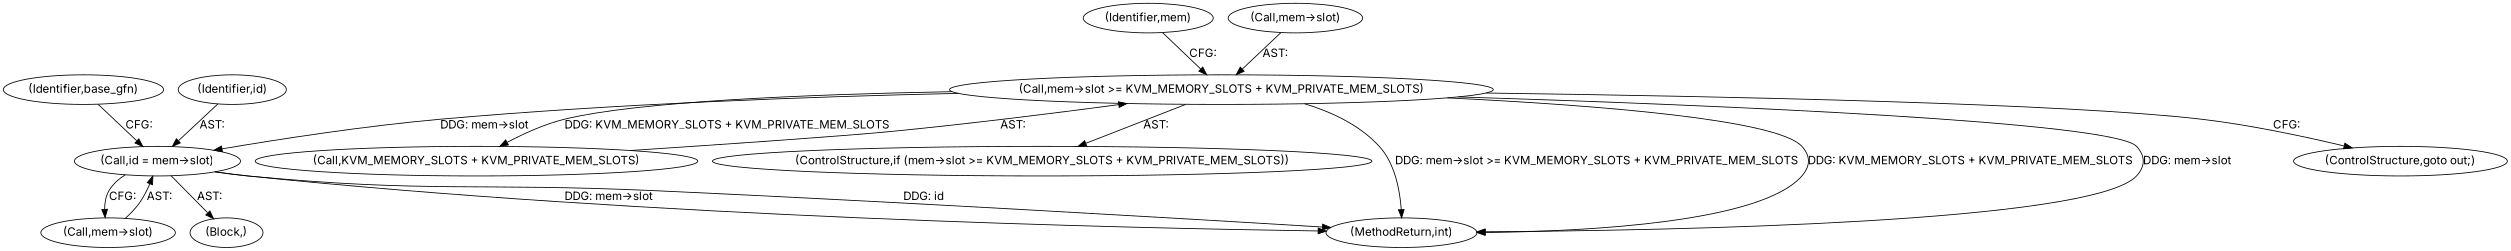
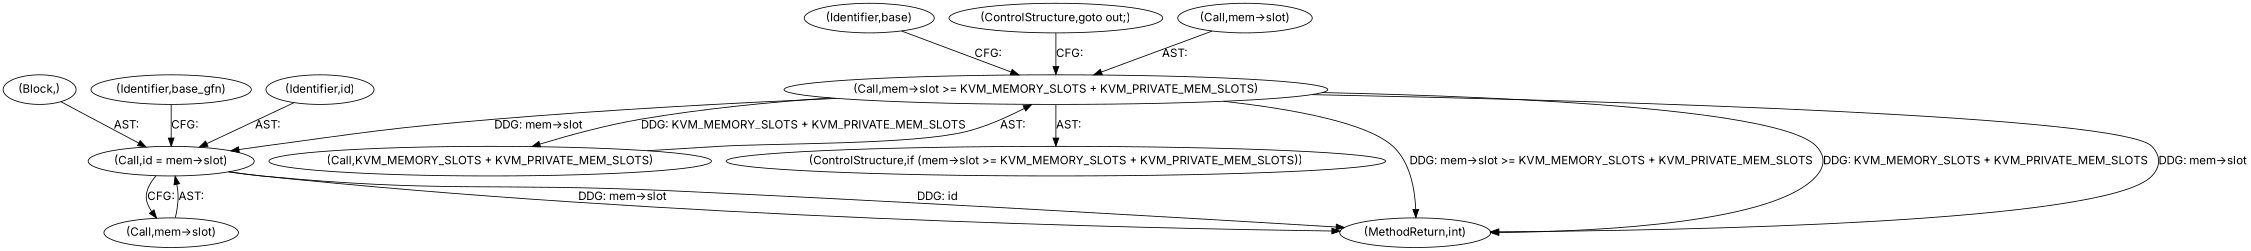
node "(Identifier,mem)": label "(Identifier,mem)" -> "(Identifier,base)"
edge "(Call,mem->slot >= KVM_MEMORY_SLOTS + KVM_PRIVATE_MEM_SLOTS)" -> "(ControlStructure,goto out;)": reversed
edge "(Call,id = mem->slot)" -> "(Block,)": reversed
